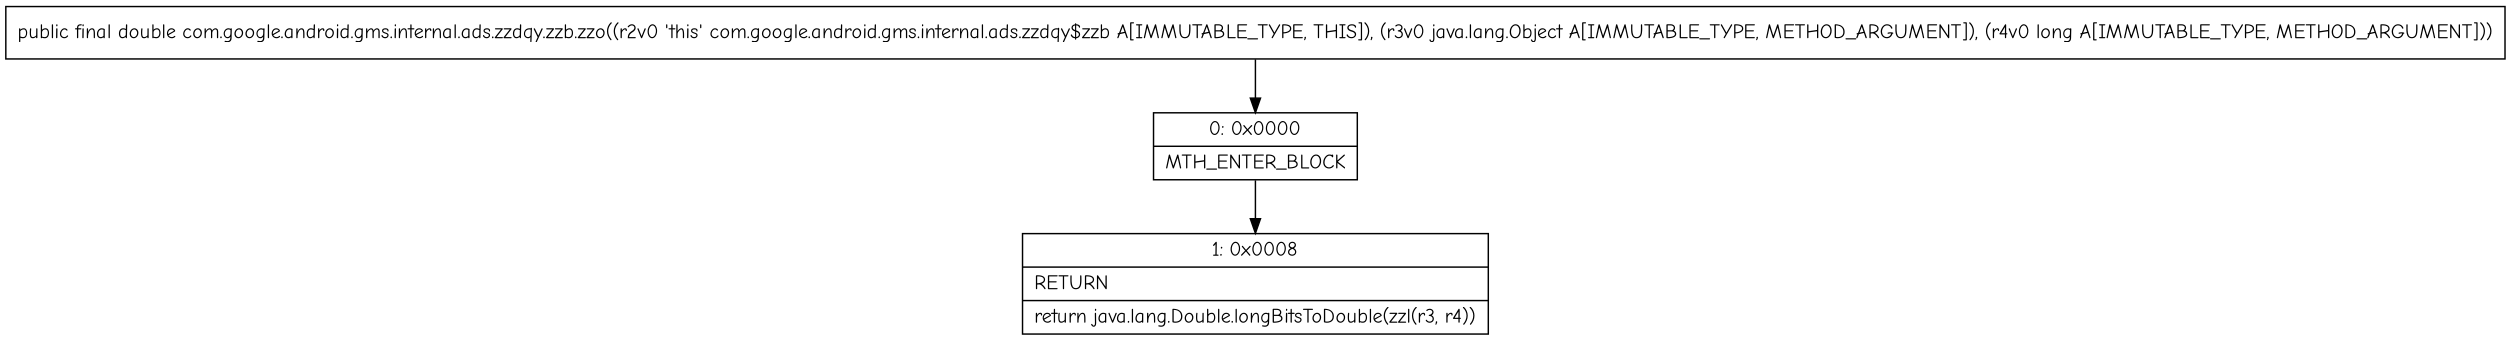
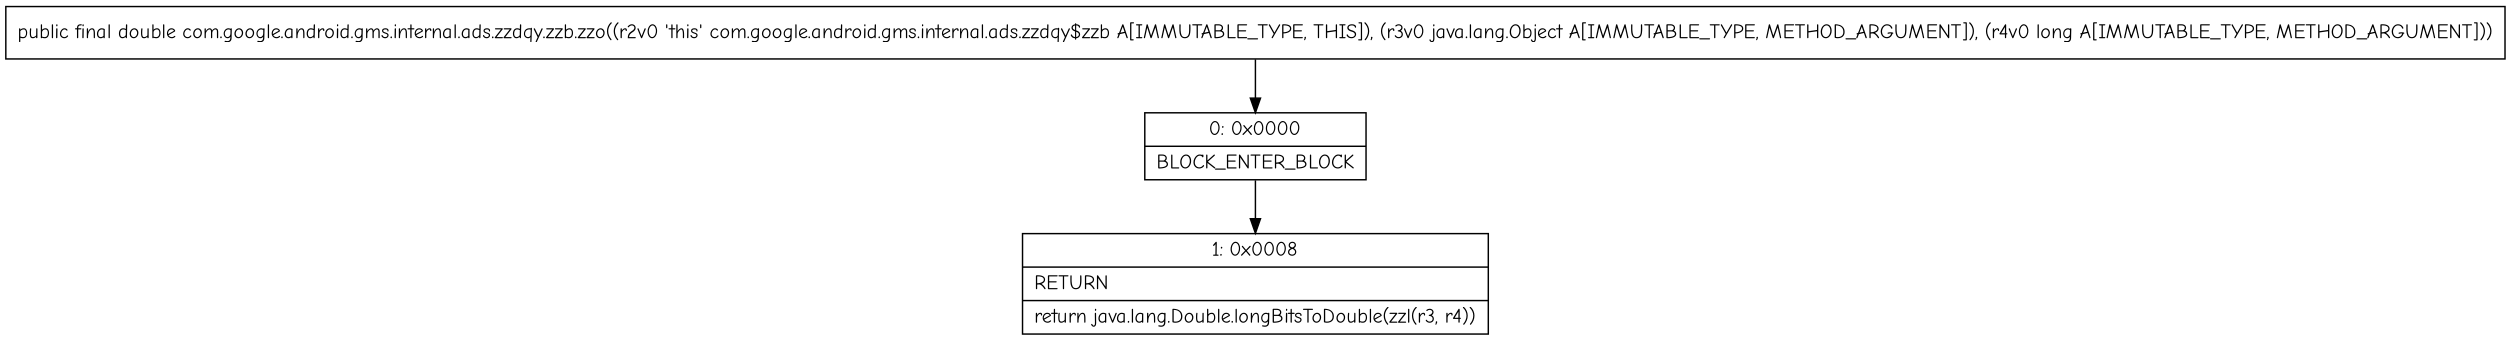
node "0: 0x0000": text "MTH_ENTER_BLOCK" -> "BLOCK_ENTER_BLOCK"
